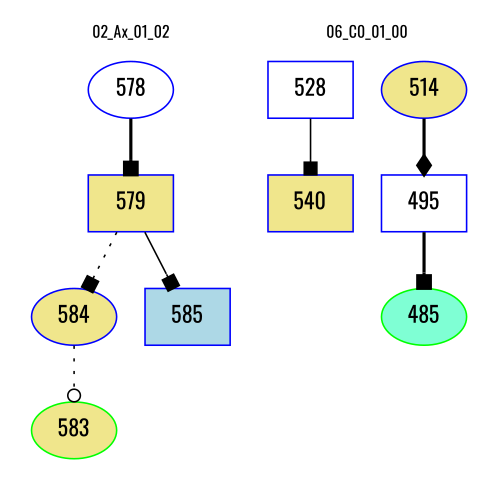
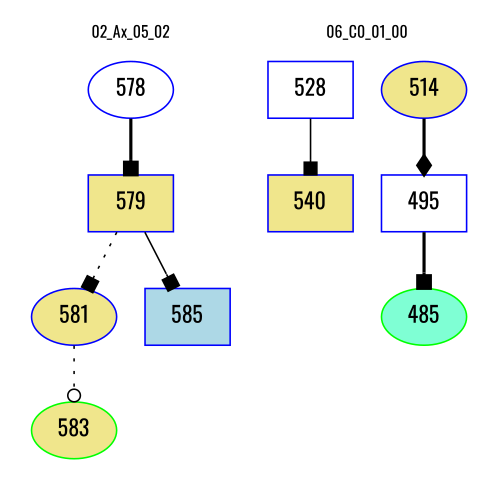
cluster "02_Ax_01_02": label "02_Ax_01_02" -> "02_Ax_05_02"
node "584": label "584" -> "581"
